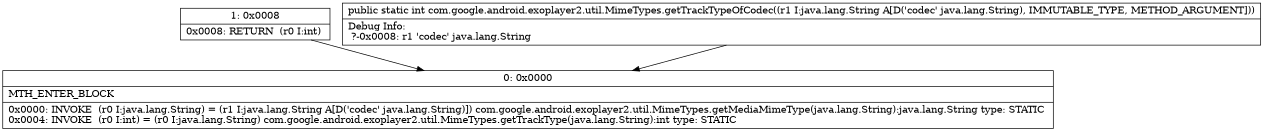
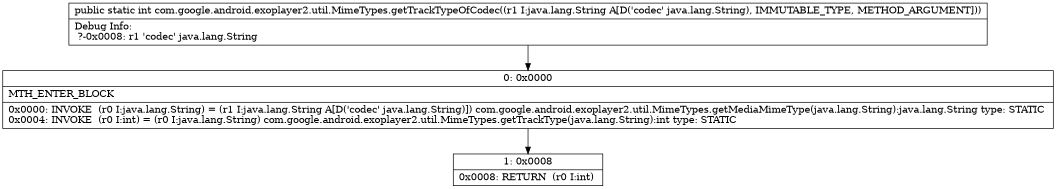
edge "1: 0x0008" -> "0: 0x0000": reversed
